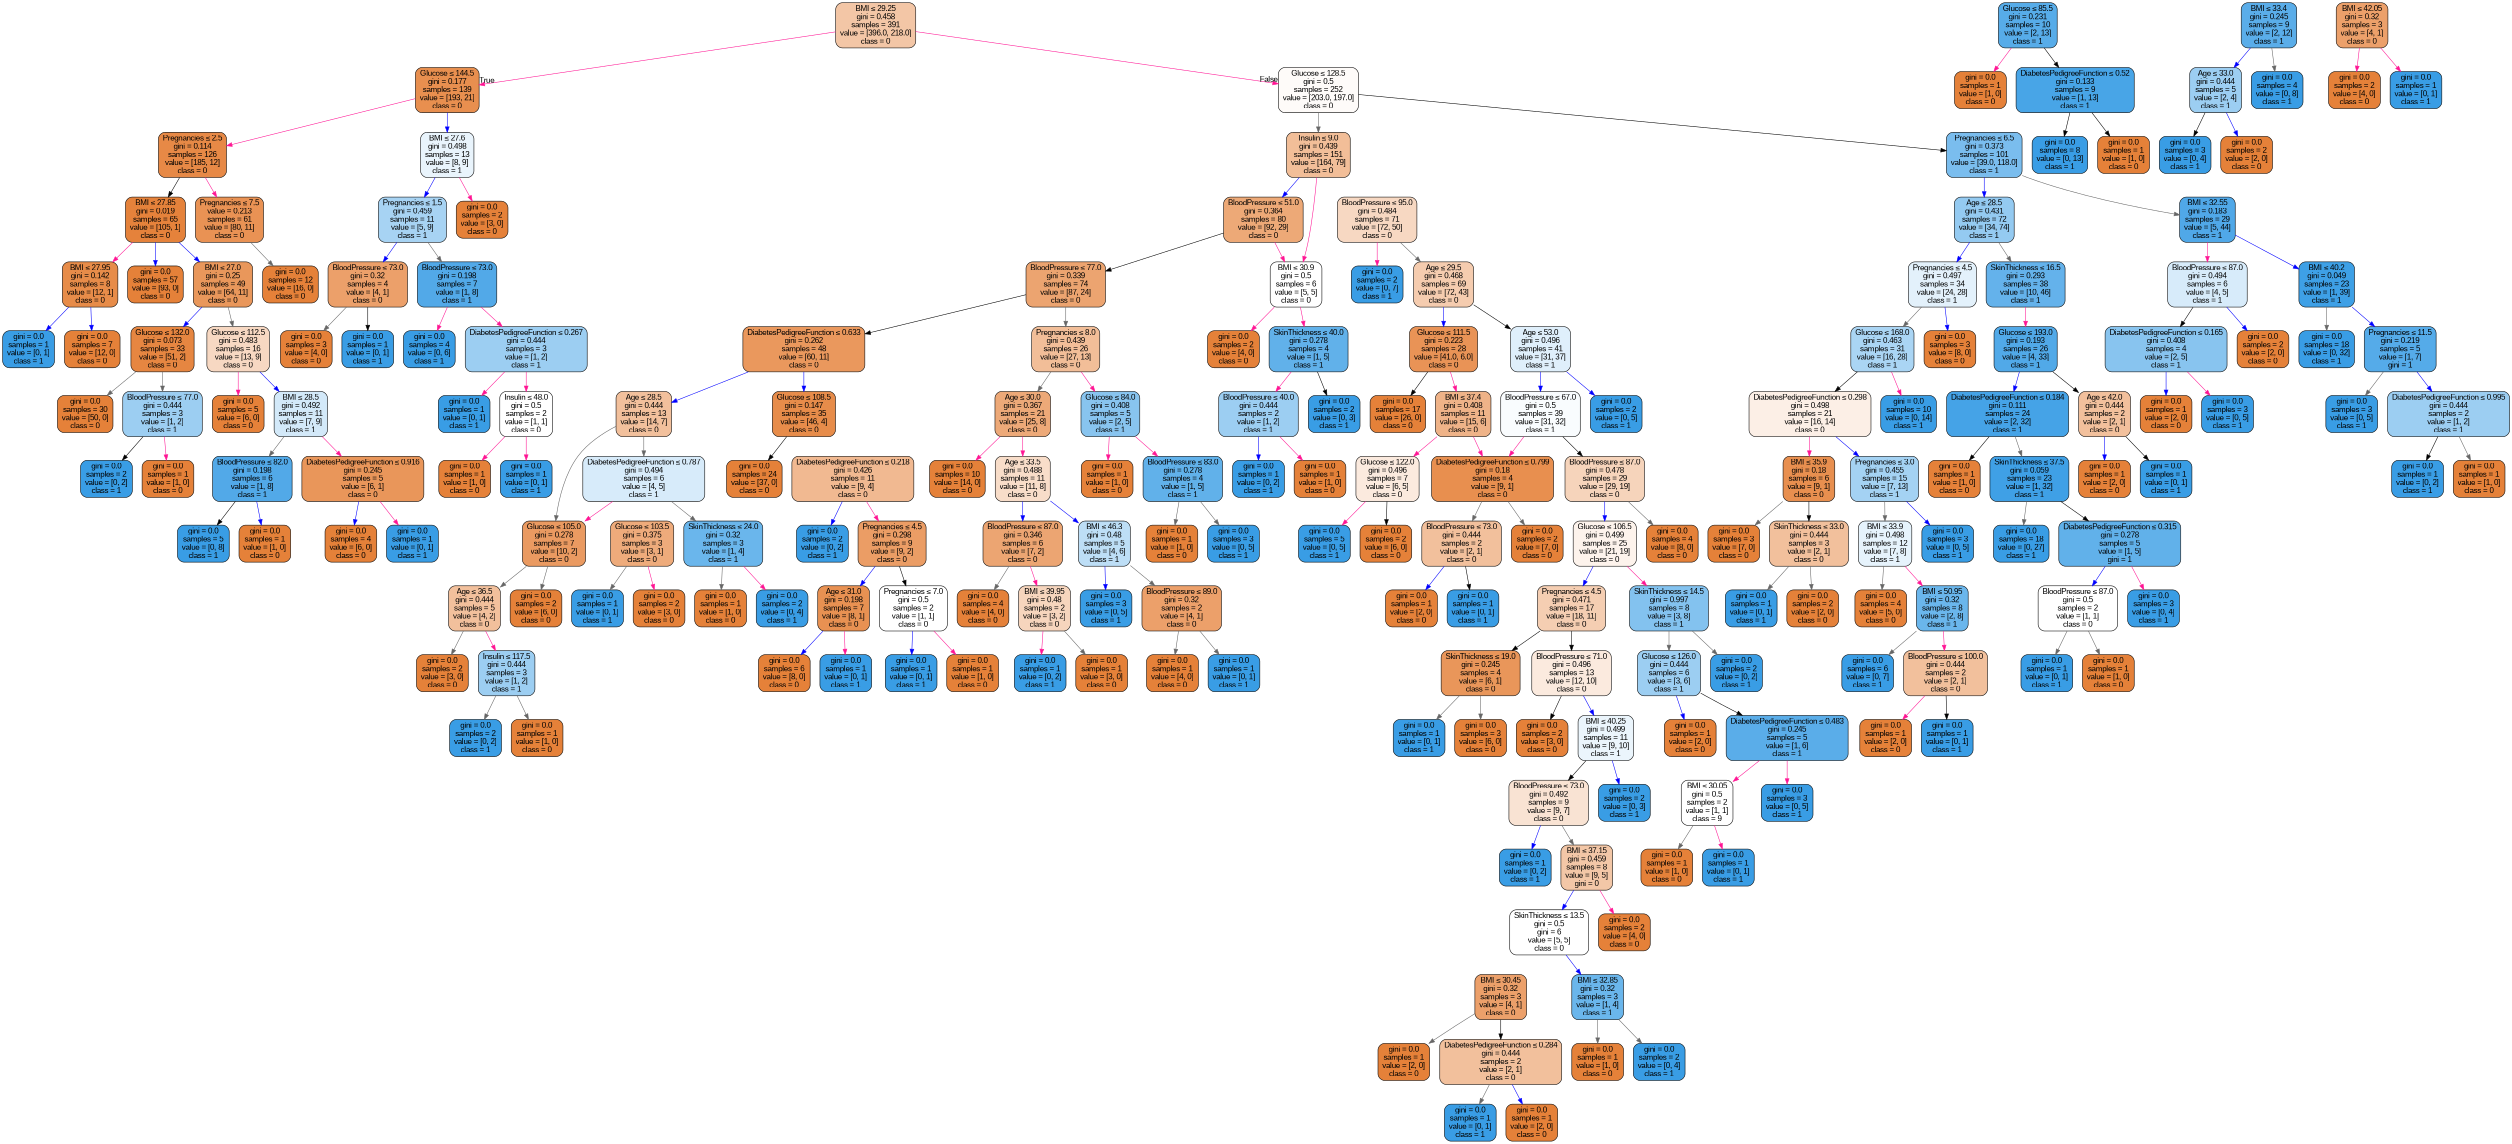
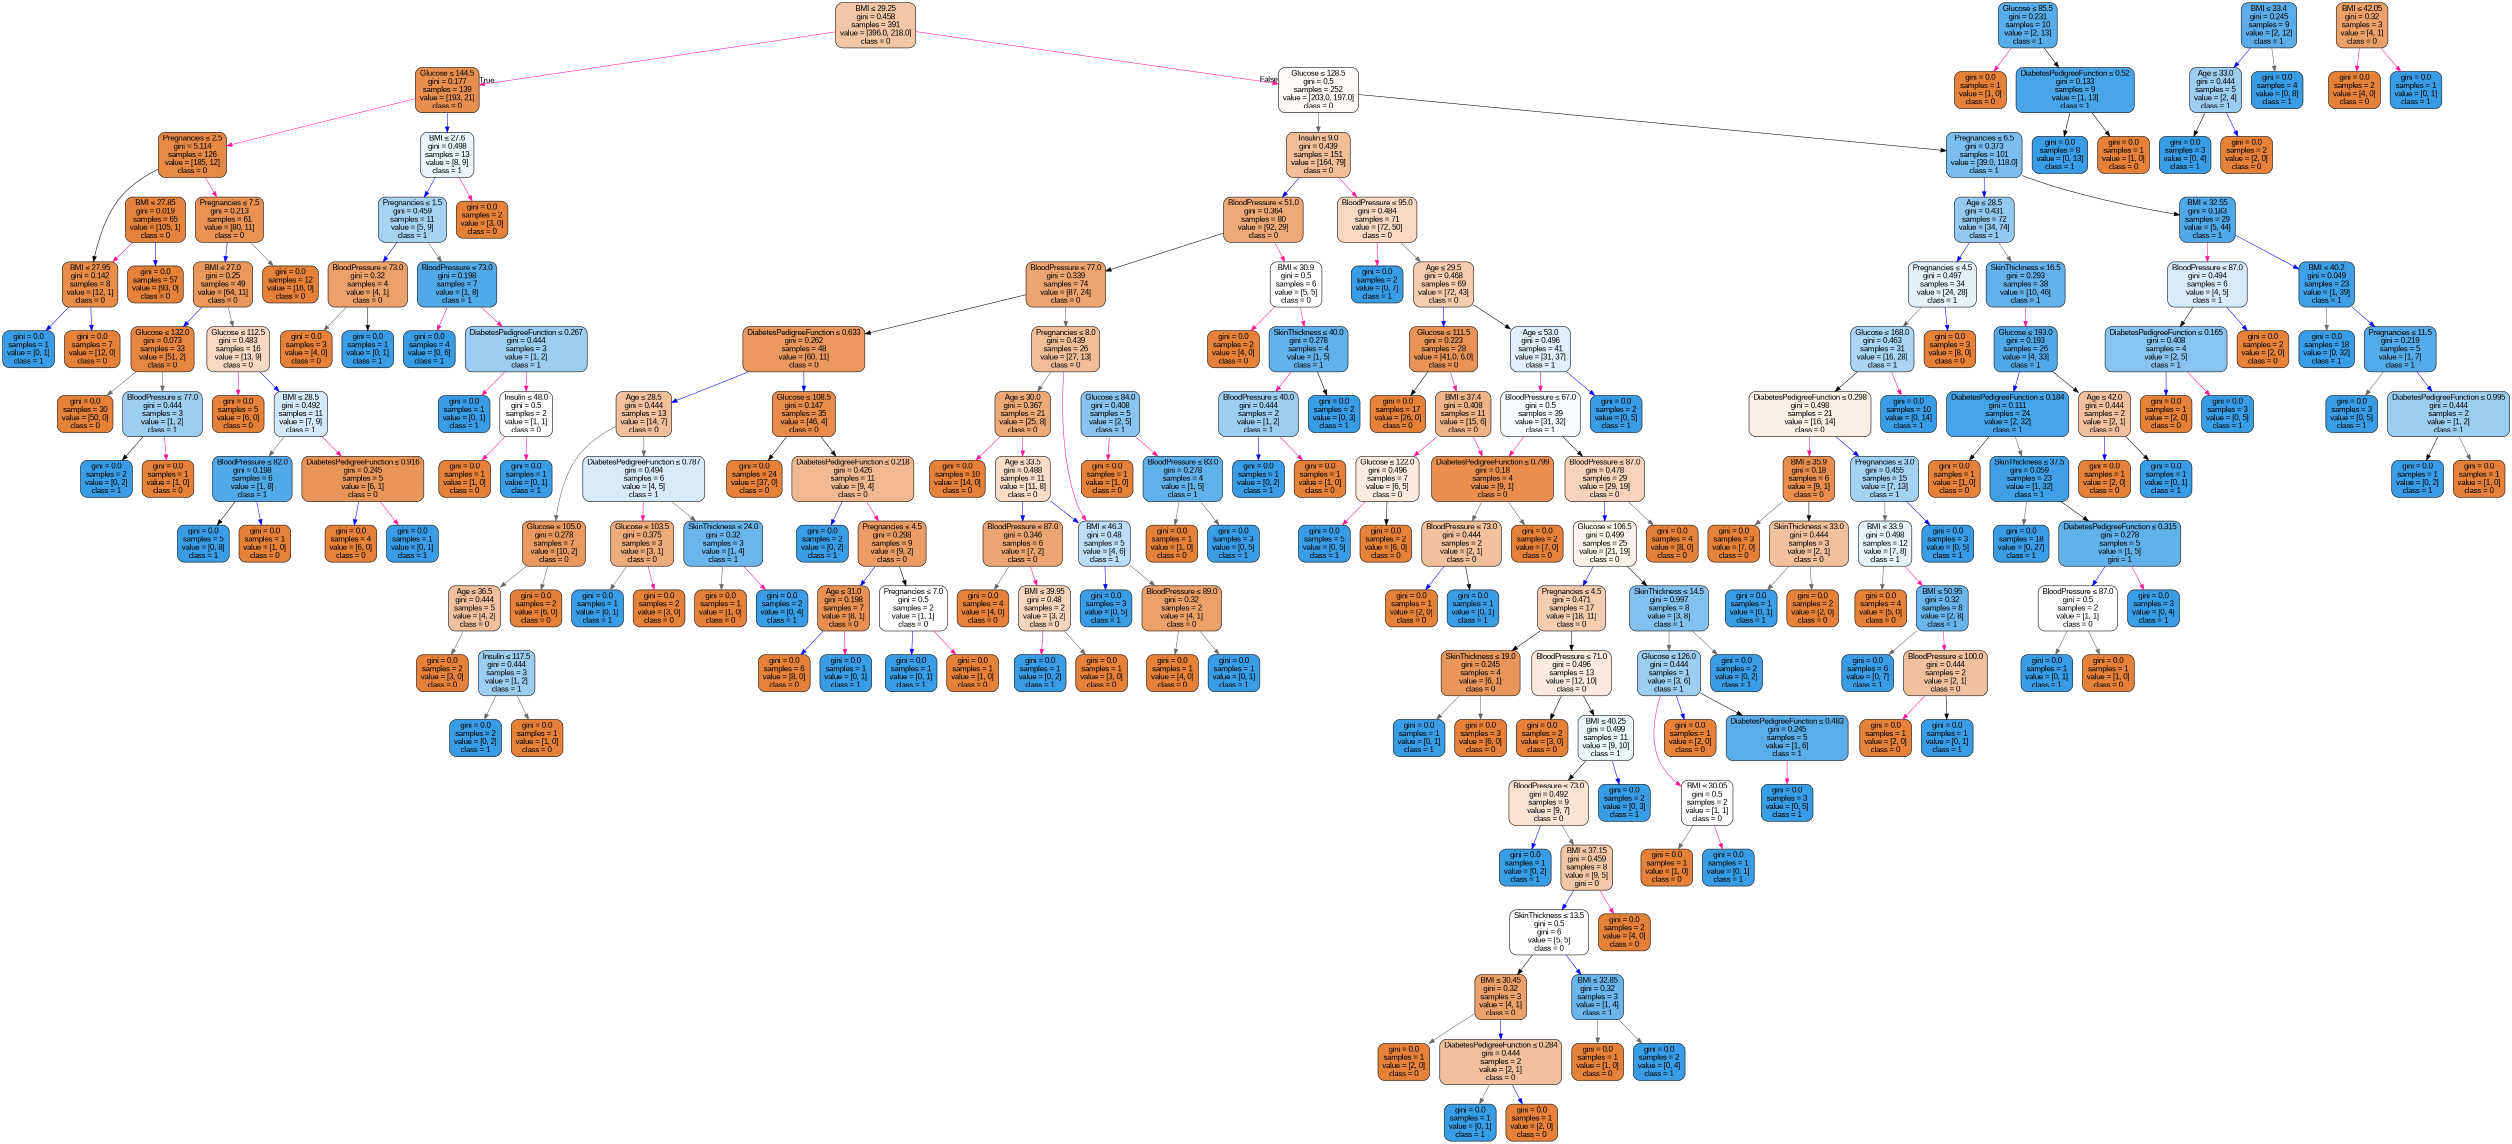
node "Pregnancies ≤ 2.5": text "gini = 0.114" -> "gini = 5.114"
edge "Pregnancies ≤ 2.5" -> "BMI ≤ 27.85": now "Pregnancies ≤ 2.5" -> "BMI ≤ 27.95"
edge "Pregnancies ≤ 6.5" -> "BMI ≤ 32.55": color gray40 -> black
node "Pregnancies ≤ 7.5": text "value = 0.213" -> "gini = 0.213"
edge "Insulin ≤ 9.0" -> "BMI ≤ 30.9": now "Insulin ≤ 9.0" -> "BloodPressure ≤ 95.0"
edge "BMI ≤ 27.85" -> "BMI ≤ 27.0": now "Pregnancies ≤ 7.5" -> "BMI ≤ 27.0"
node "Pregnancies ≤ 11.5": text "gini = 1" -> "class = 1"
edge "Pregnancies ≤ 8.0" -> "Glucose ≤ 84.0": now "Pregnancies ≤ 8.0" -> "BMI ≤ 46.3"
edge "Age ≤ 53.0" -> "BloodPressure ≤ 67.0": color blue -> deeppink
edge "Glucose ≤ 108.5" -> "DiabetesPedigreeFunction ≤ 0.218": added
edge "DiabetesPedigreeFunction ≤ 0.787" -> "Glucose ≤ 105.0": now "DiabetesPedigreeFunction ≤ 0.787" -> "Glucose ≤ 103.5"
edge "Glucose ≤ 106.5" -> "SkinThickness ≤ 14.5": color deeppink -> black
edge "Age ≤ 36.5" -> "Insulin ≤ 117.5": removed
node "Glucose ≤ 126.0": text "samples = 6" -> "samples = 1"
edge "BloodPressure ≤ 71.0" -> "BMI ≤ 40.25": color blue -> black
edge "DiabetesPedigreeFunction ≤ 0.483" -> "BMI ≤ 30.05": now "Glucose ≤ 126.0" -> "BMI ≤ 30.05"
node "BMI ≤ 30.05": text "class = 9" -> "class = 0"
edge "SkinThickness ≤ 13.5" -> "BMI ≤ 30.45": added
edge "BMI ≤ 30.45" -> "DiabetesPedigreeFunction ≤ 0.284": color black -> blue
